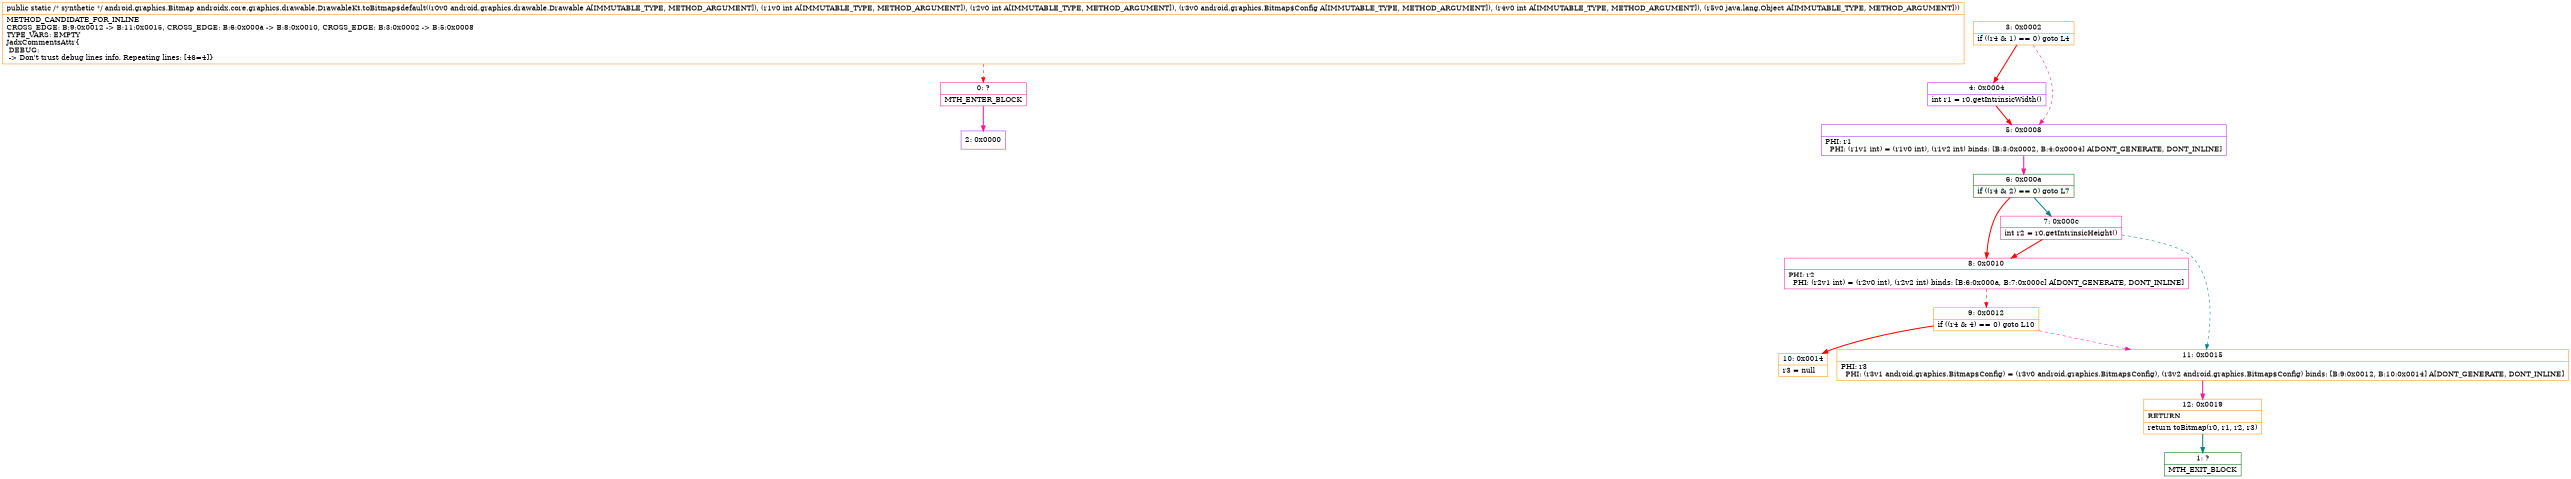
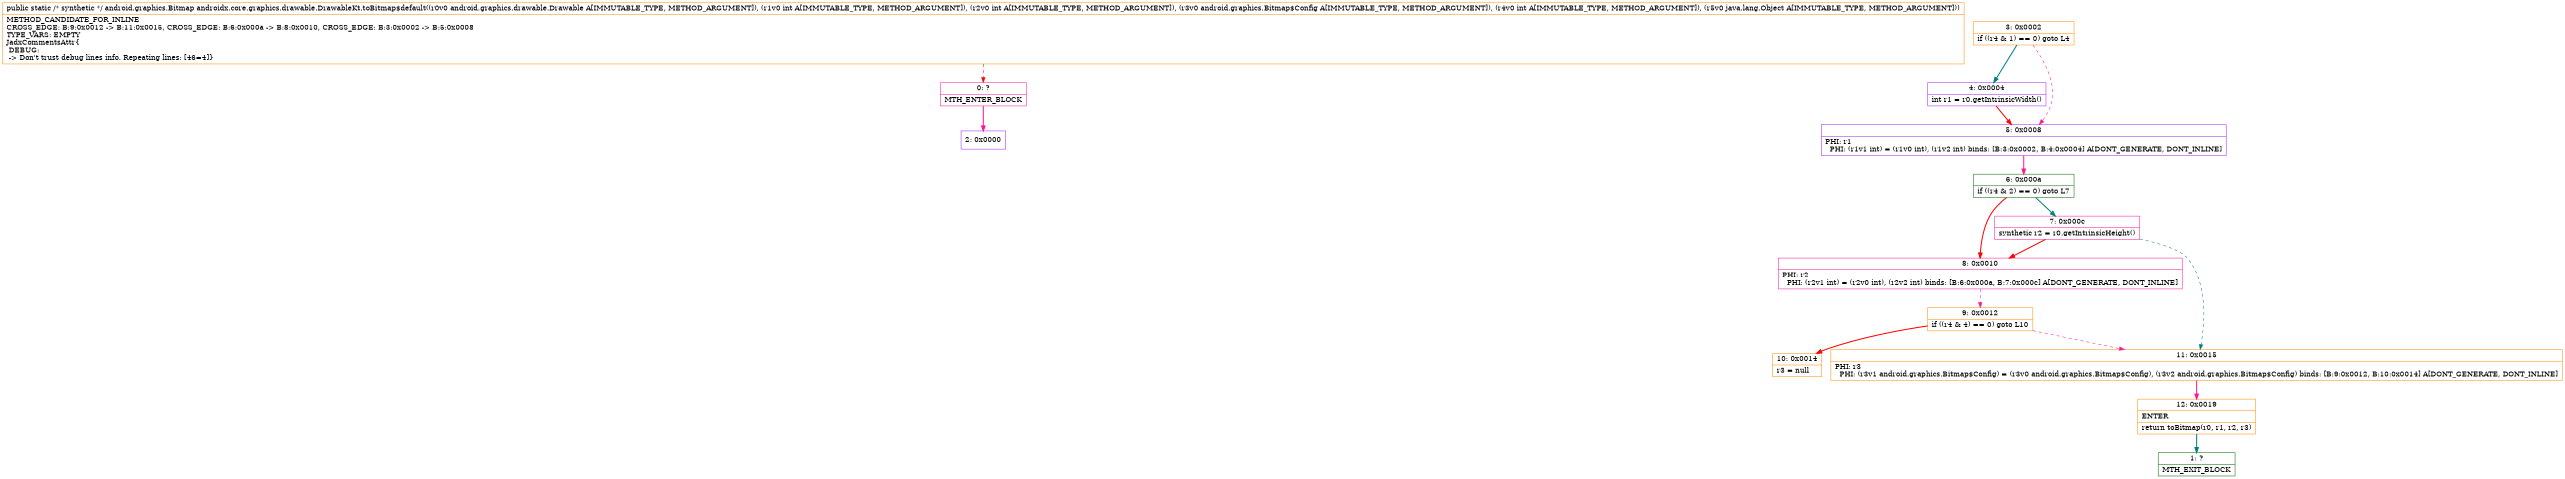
edge "3: 0x0002" -> "4: 0x0004": color red -> teal
node "7: 0x000c": text "int r2 = r0.getIntrinsicHeight()" -> "synthetic r2 = r0.getIntrinsicHeight()"
edge "8: 0x0010" -> "9: 0x0012": color red -> deeppink
node "12: 0x0019": text "RETURN" -> "ENTER"
